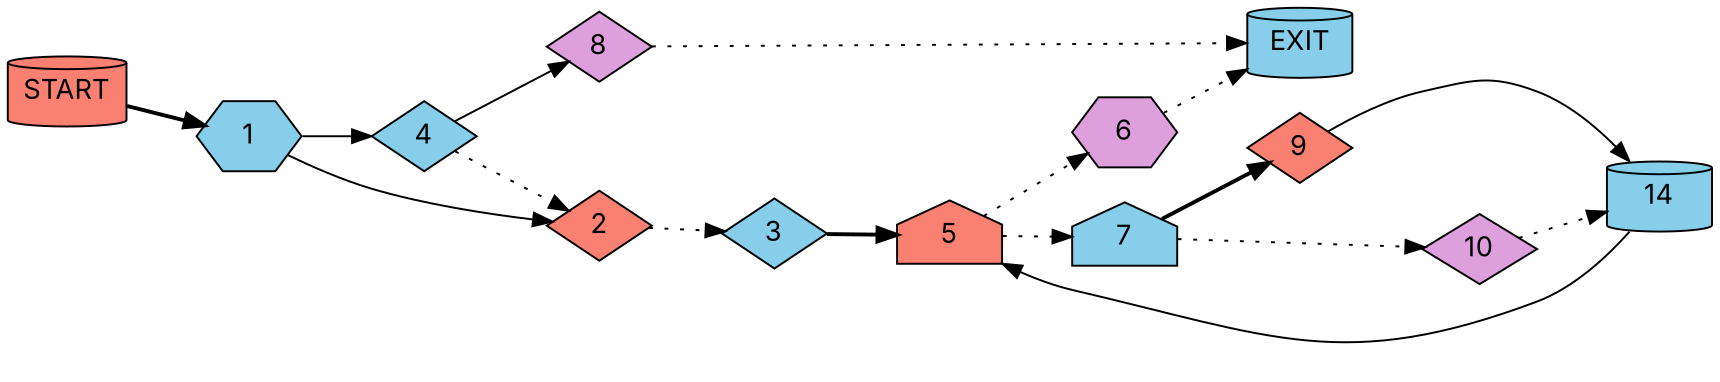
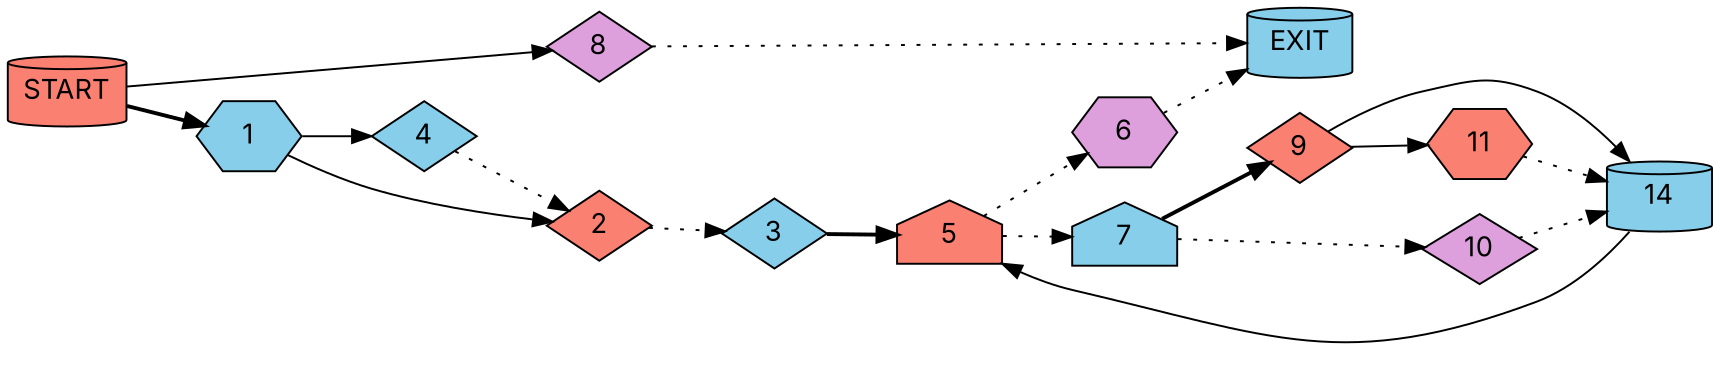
edge "4" -> "8": now "START" -> "8"
node "11": added
